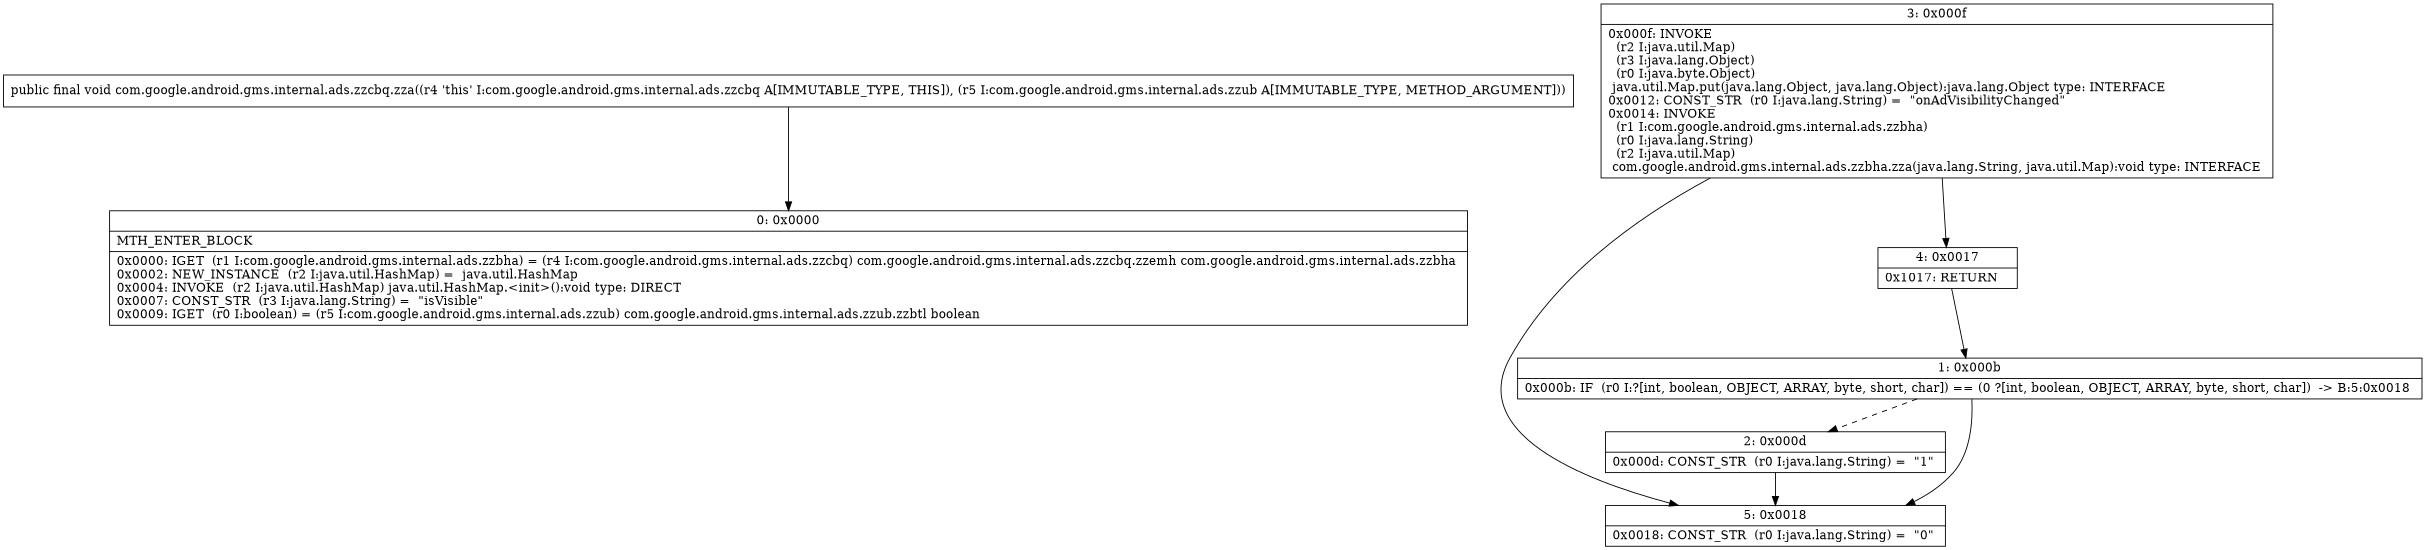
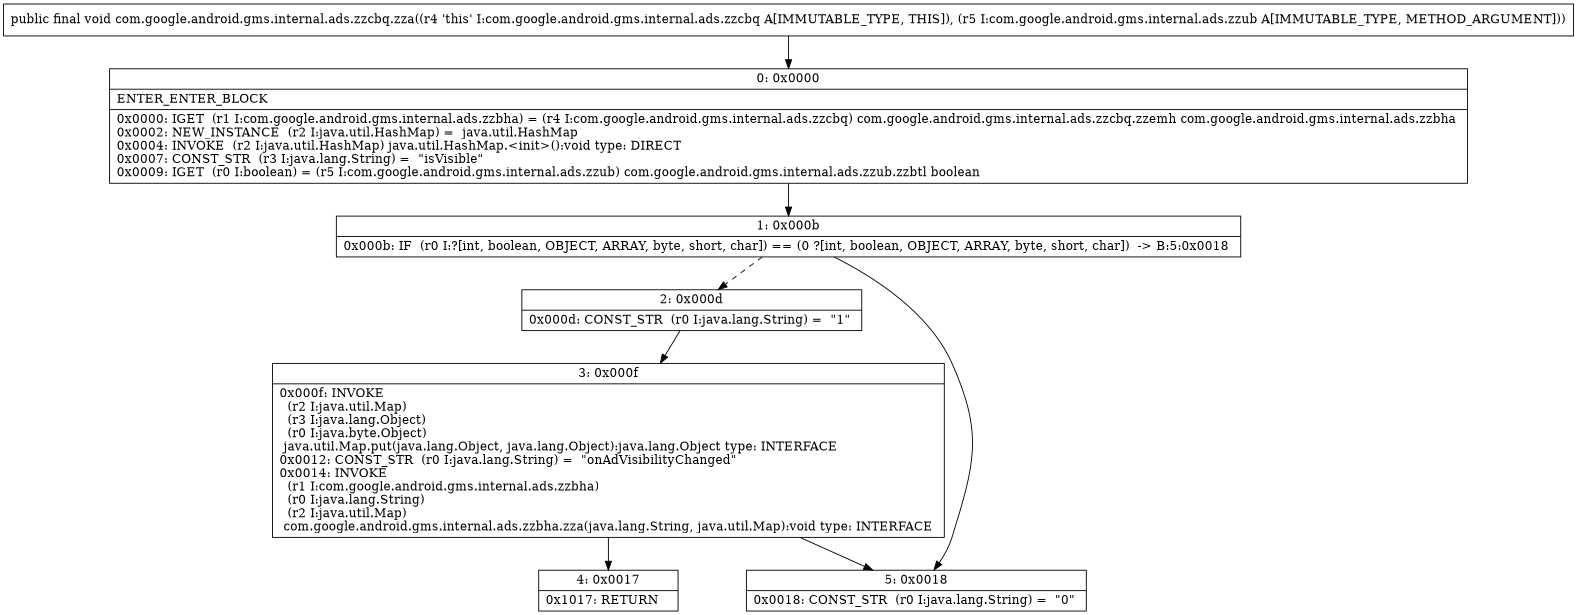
node "0: 0x0000": text "MTH_ENTER_BLOCK" -> "ENTER_ENTER_BLOCK"
edge "4: 0x0017" -> "1: 0x000b": now "0: 0x0000" -> "1: 0x000b"
edge "2: 0x000d" -> "5: 0x0018": now "2: 0x000d" -> "3: 0x000f"
